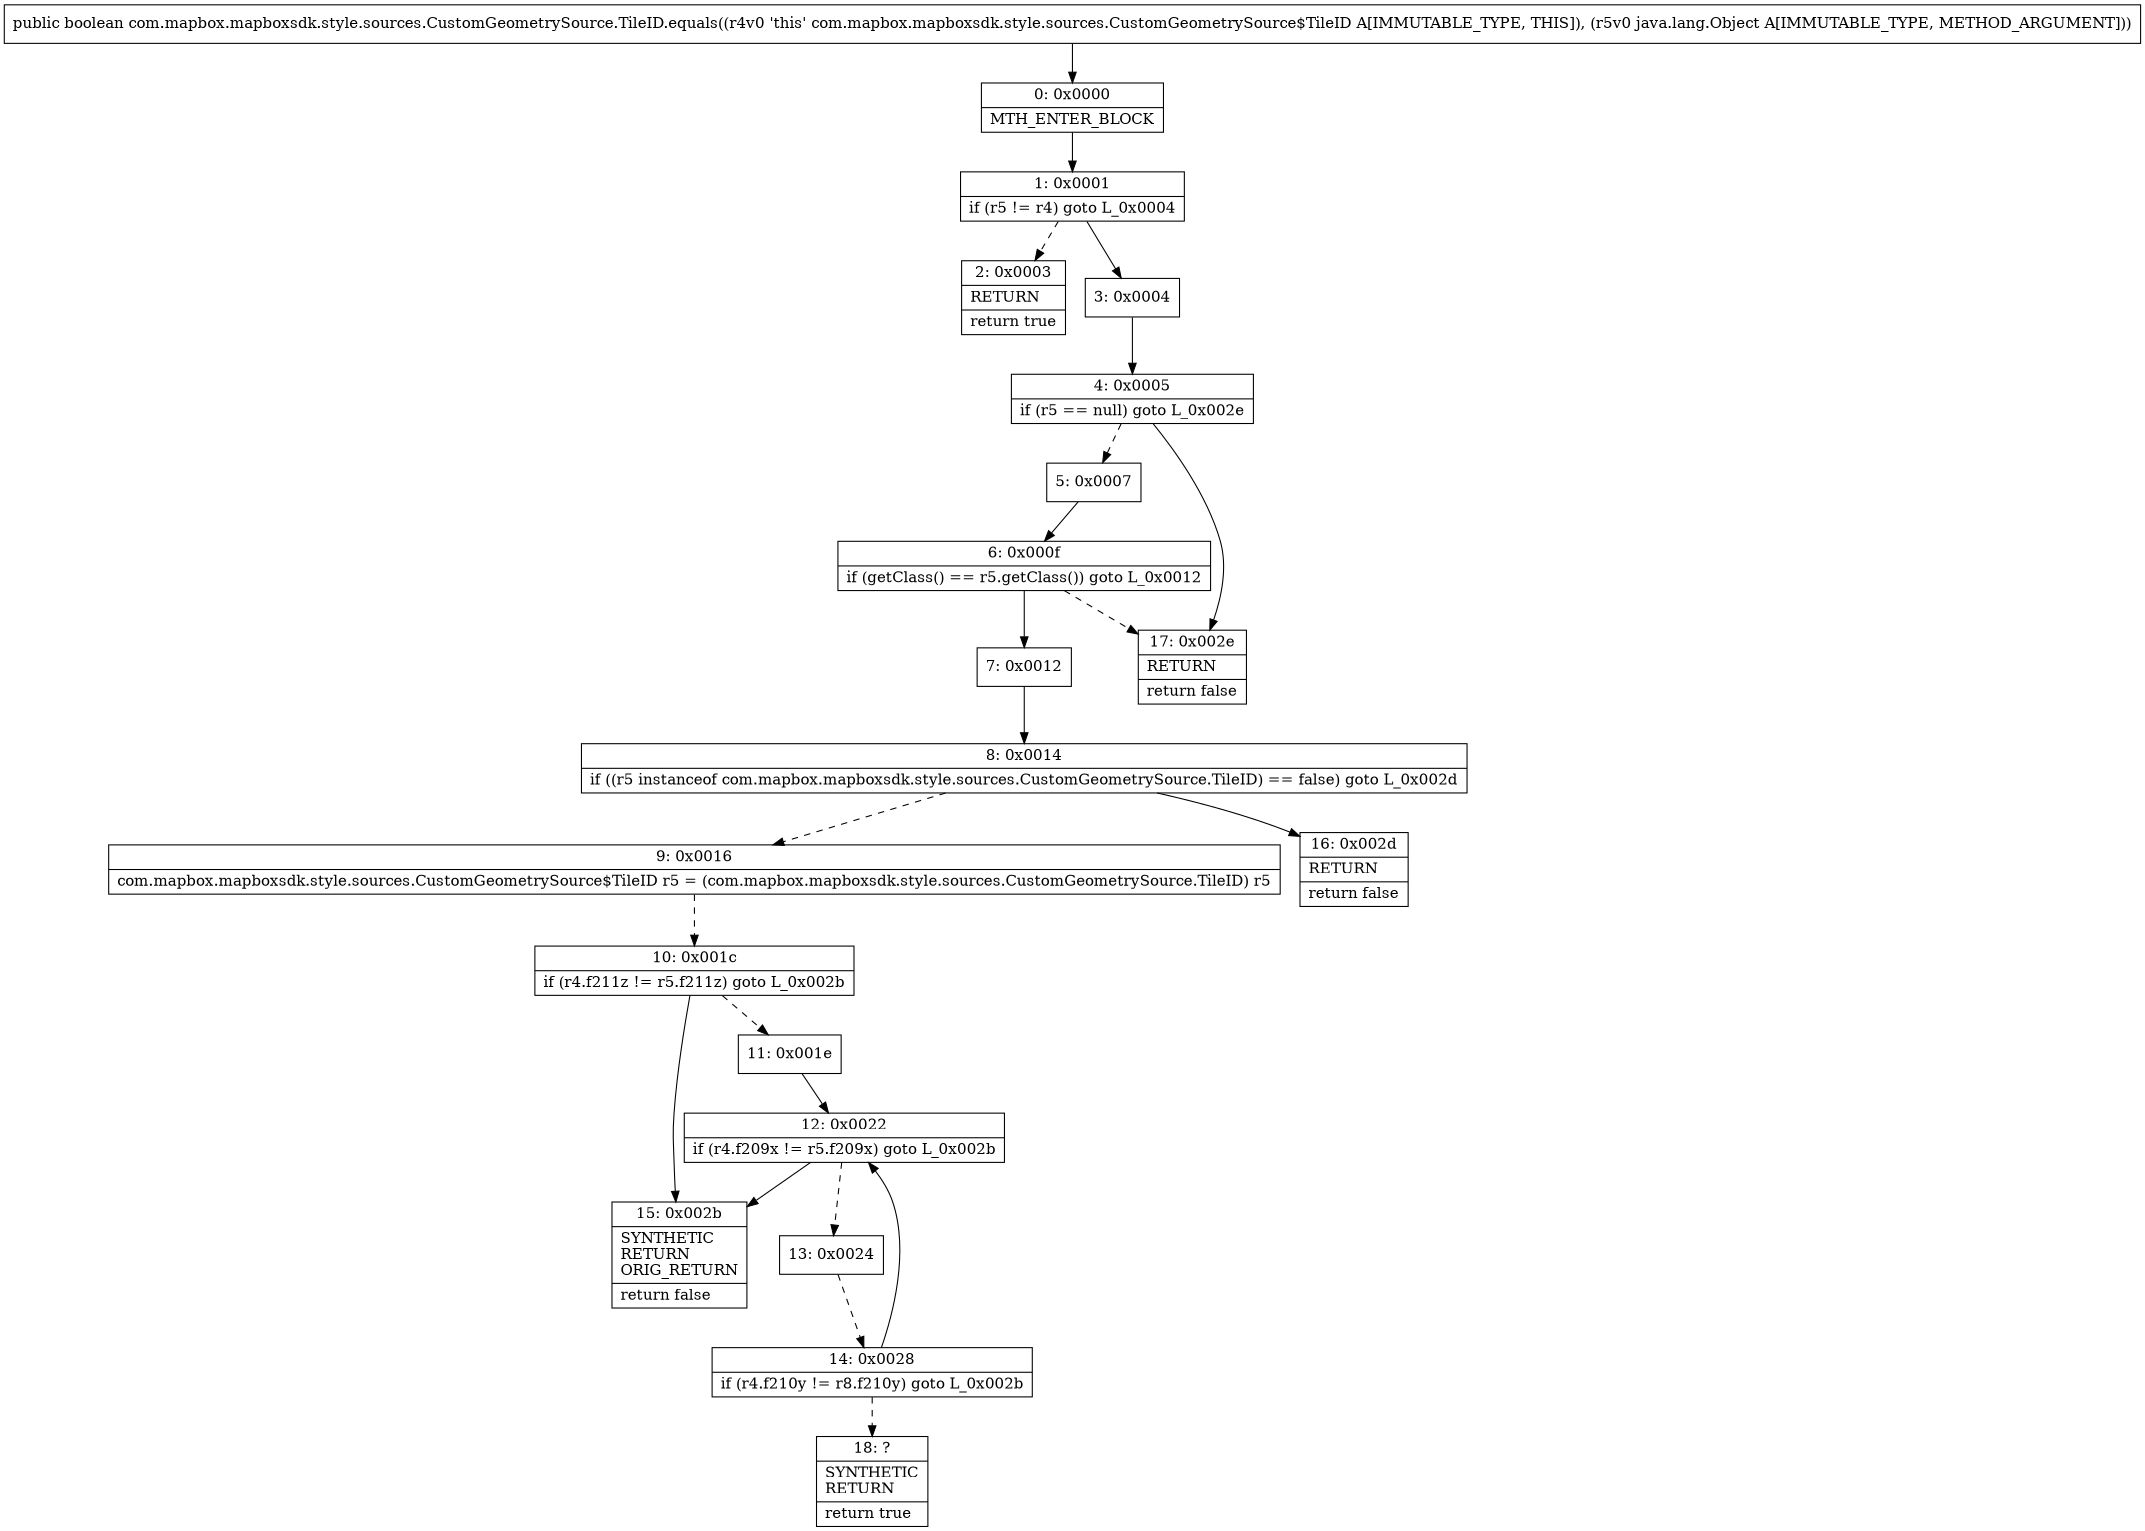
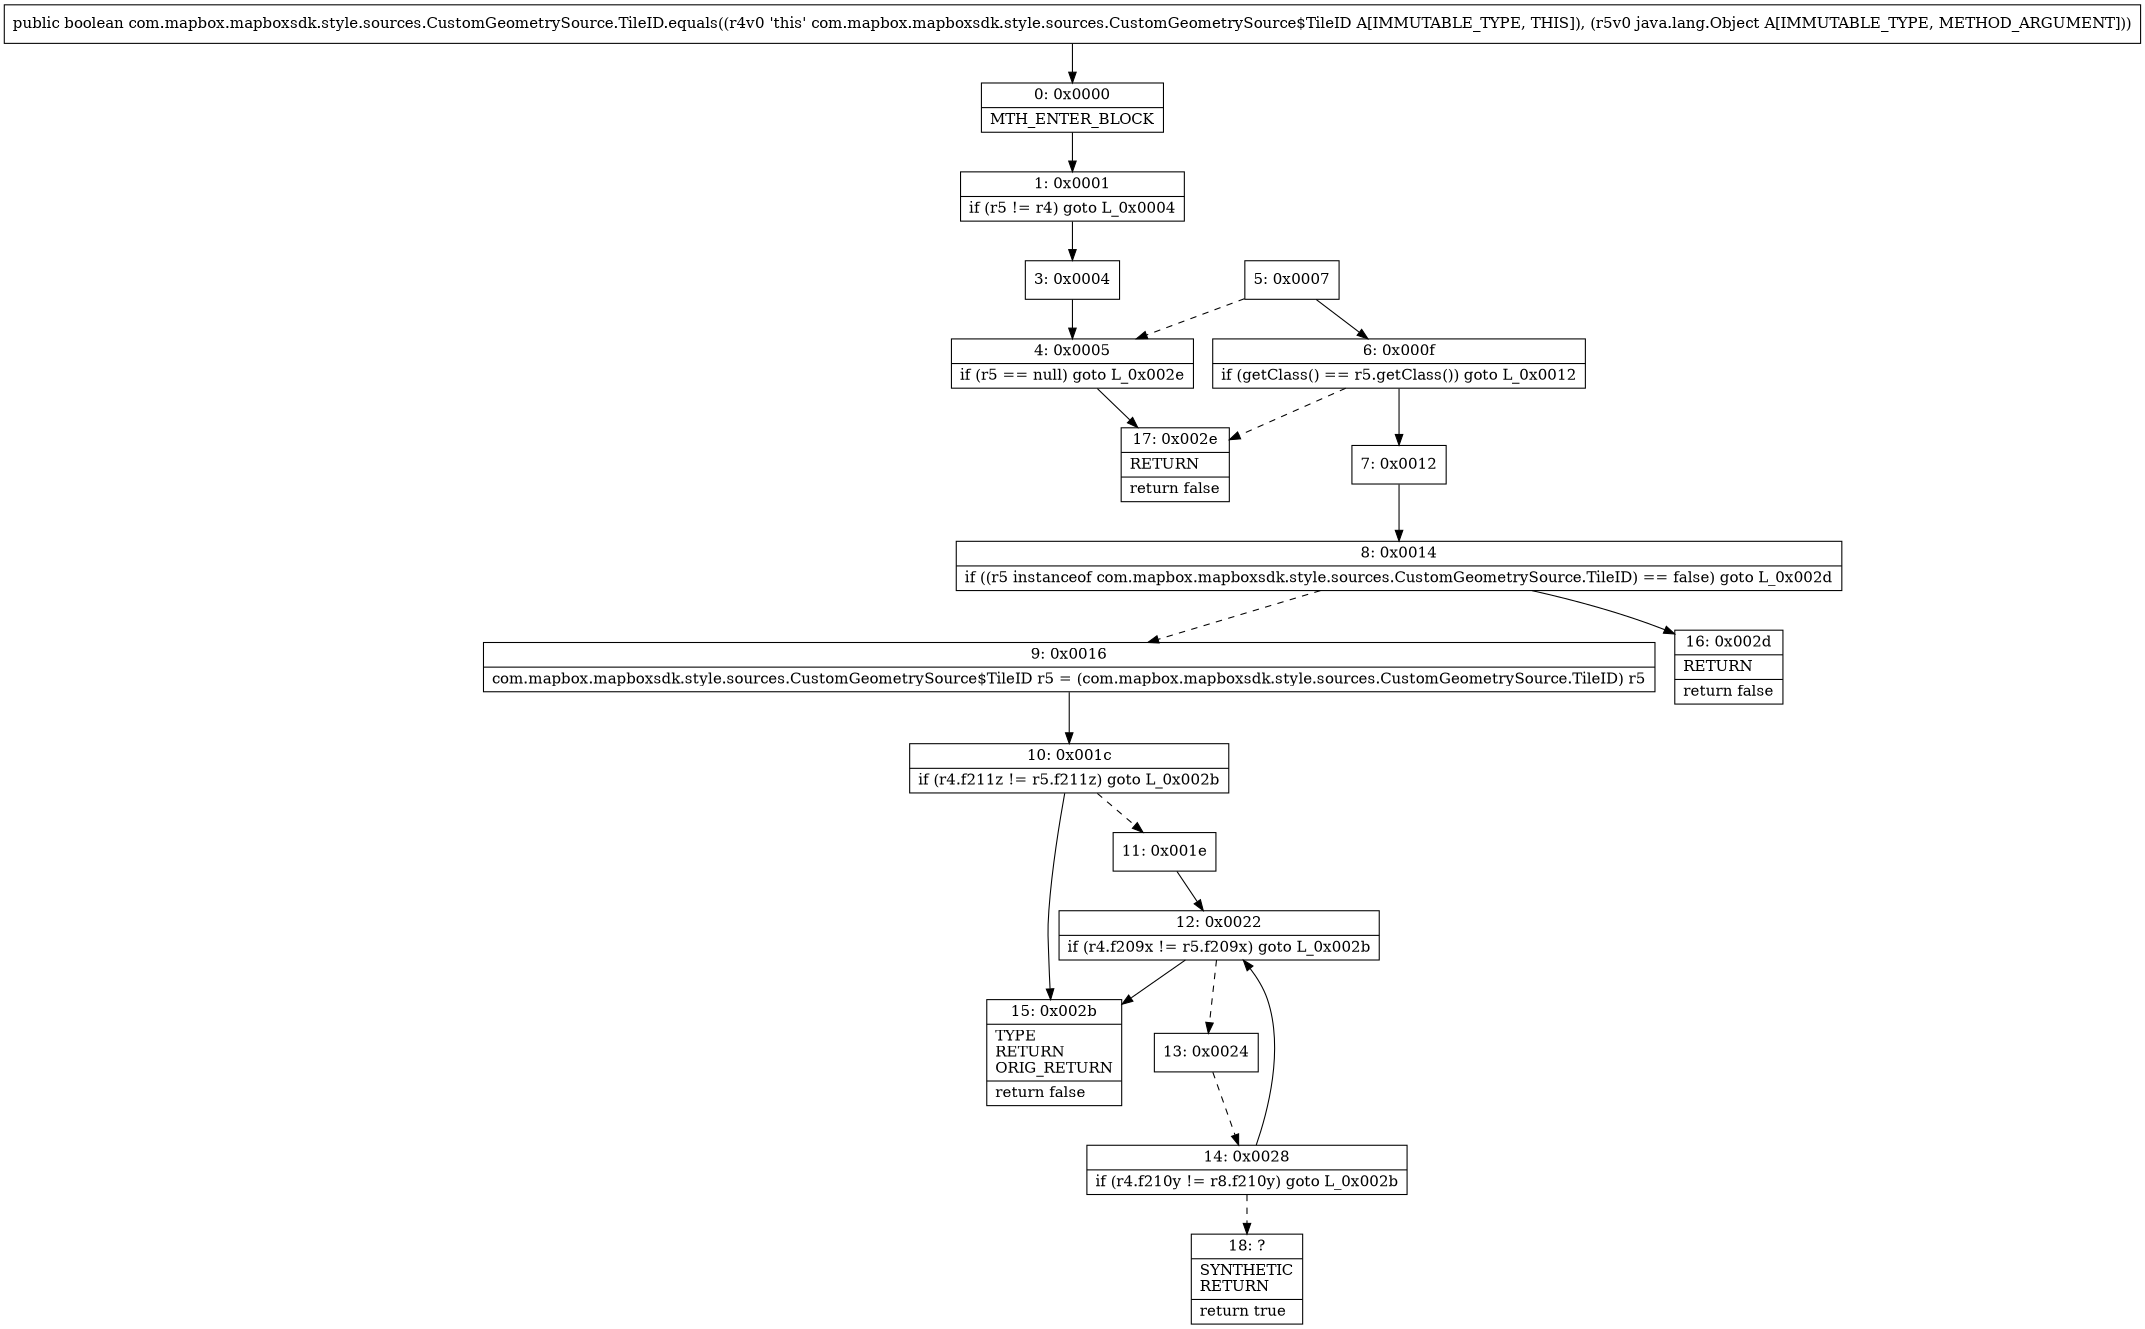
node "2: 0x0003": removed
edge "4: 0x0005" -> "5: 0x0007": reversed
edge "9: 0x0016" -> "10: 0x001c": style dashed -> solid
node "15: 0x002b": text "SYNTHETIC" -> "TYPE"
